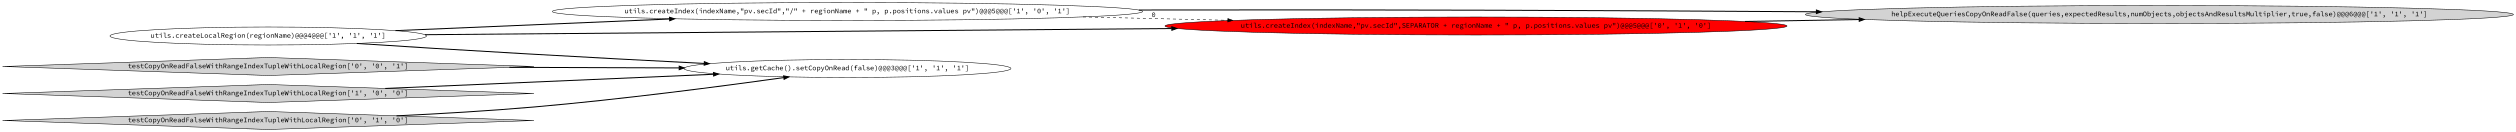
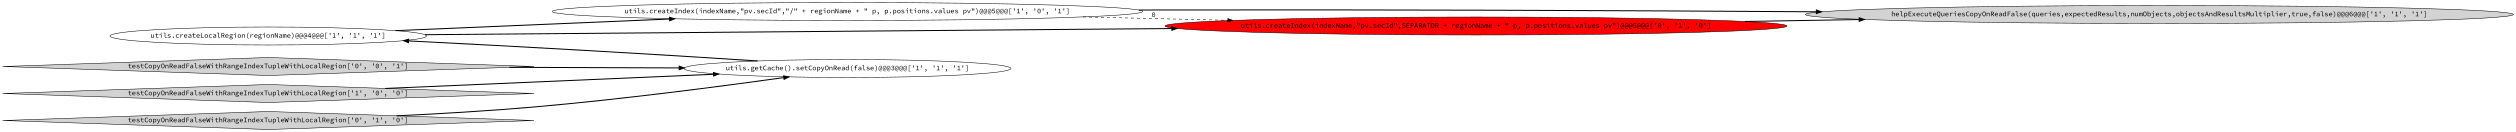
edge "utils.createLocalRegion(regionName)@@@4@@@['1', '1', '1']" -> "utils.getCache().setCopyOnRead(false)@@@3@@@['1', '1', '1']": reversed
